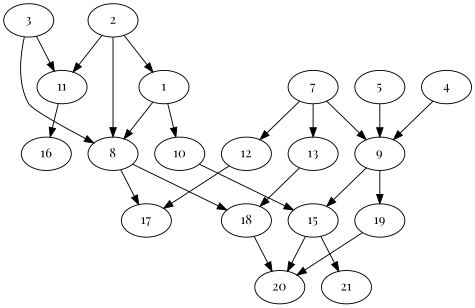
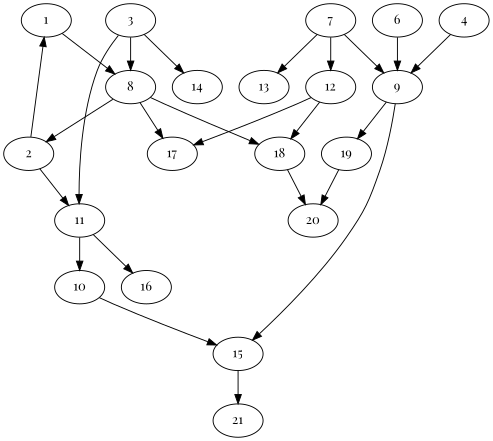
edge "2" -> "8": reversed
node "14": added
node "5": label "5" -> "6"
edge "1" -> "10": now "11" -> "10"
edge "13" -> "18": now "12" -> "18"
edge "15" -> "20": removed
